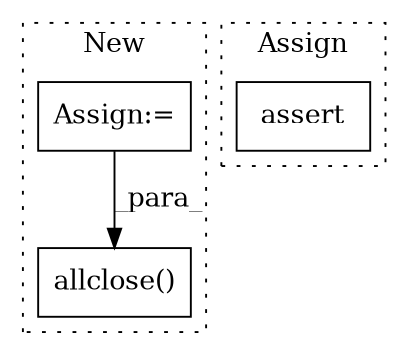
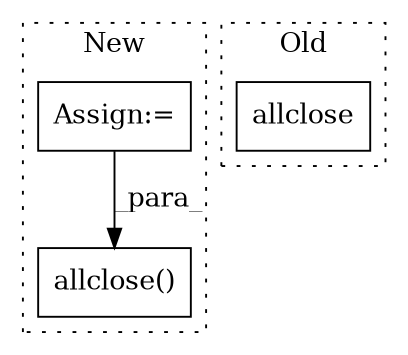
cluster "Assign": label "Assign" -> "Old"
node "assert": label "assert" -> "allclose"
